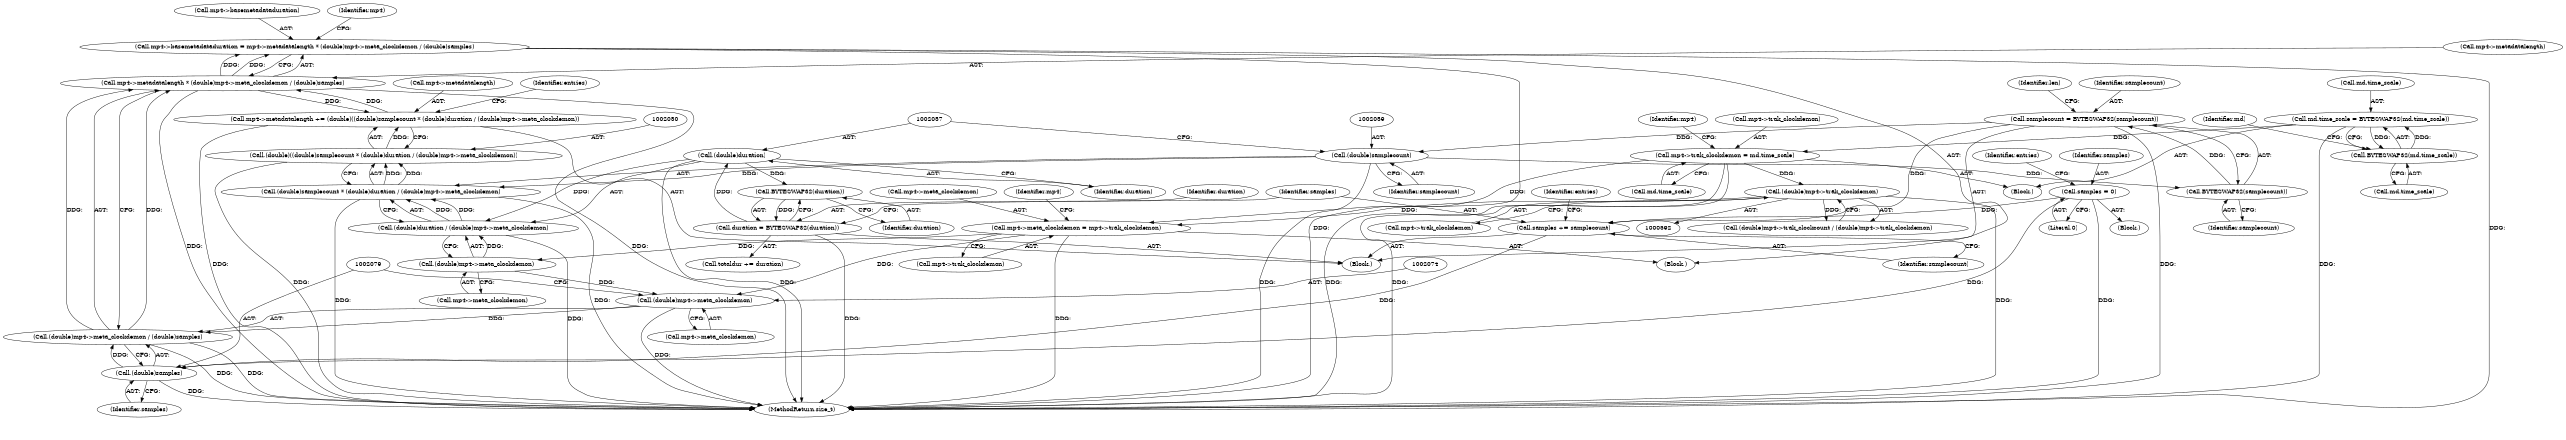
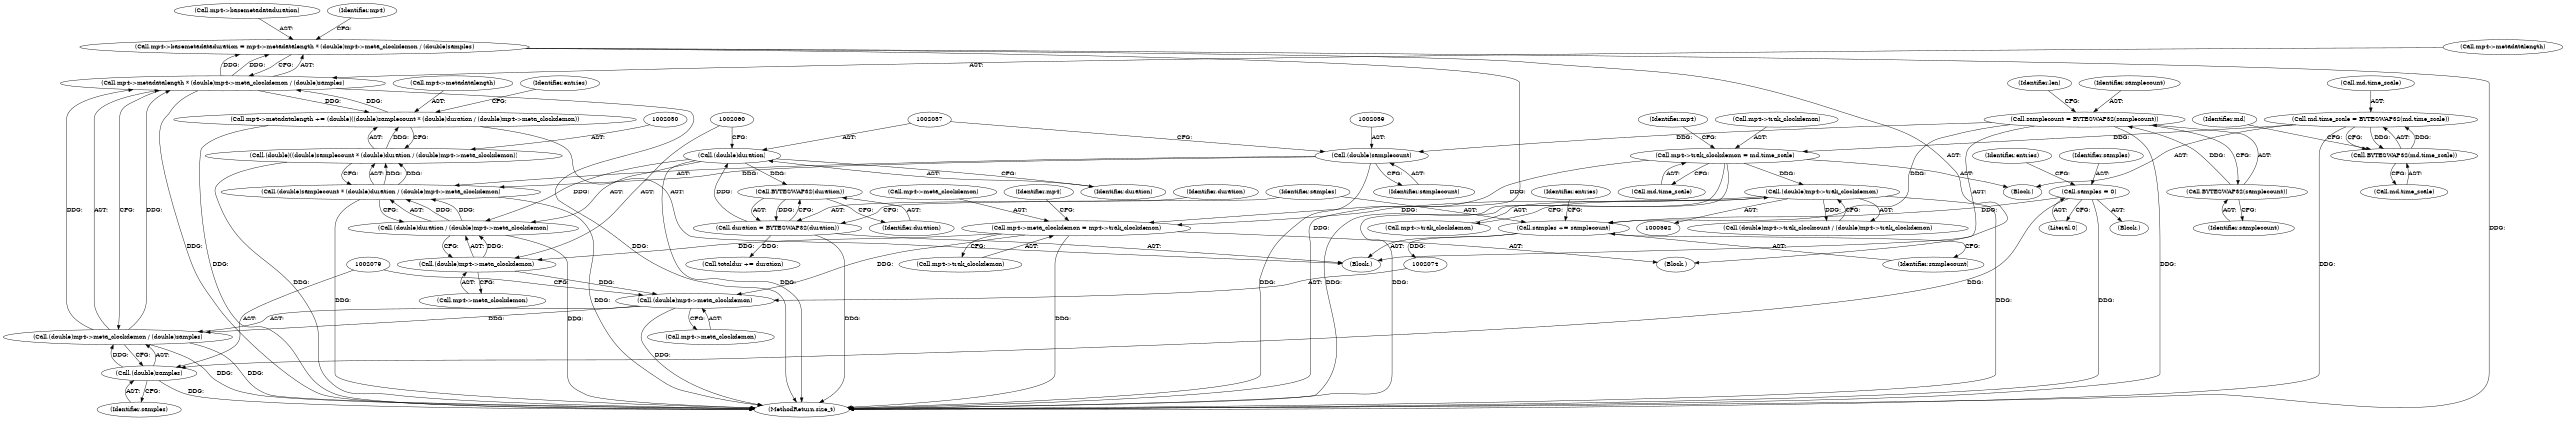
node "1002060": added
edge "(Call,(double)samplecount)" -> "(Call,BYTESWAP32(samplecount))": removed, label "DDG:"
edge "(Call,duration = BYTESWAP32(duration))" -> "(Call,totaldur += duration)": label "AST: " -> "DDG: "
edge "(Call,samples += samplecount)" -> "(Call,(double)samples)": now "(Call,samples += samplecount)" -> "1002074"
